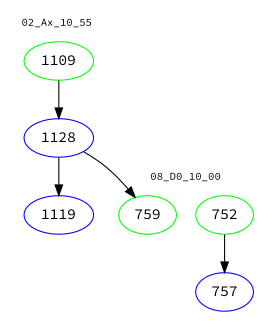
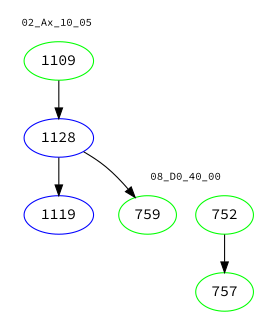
cluster "02_Ax_10_55": label "02_Ax_10_55" -> "02_Ax_10_05"
cluster "08_D0_10_00": label "08_D0_10_00" -> "08_D0_40_00"
node "757": color blue -> green
